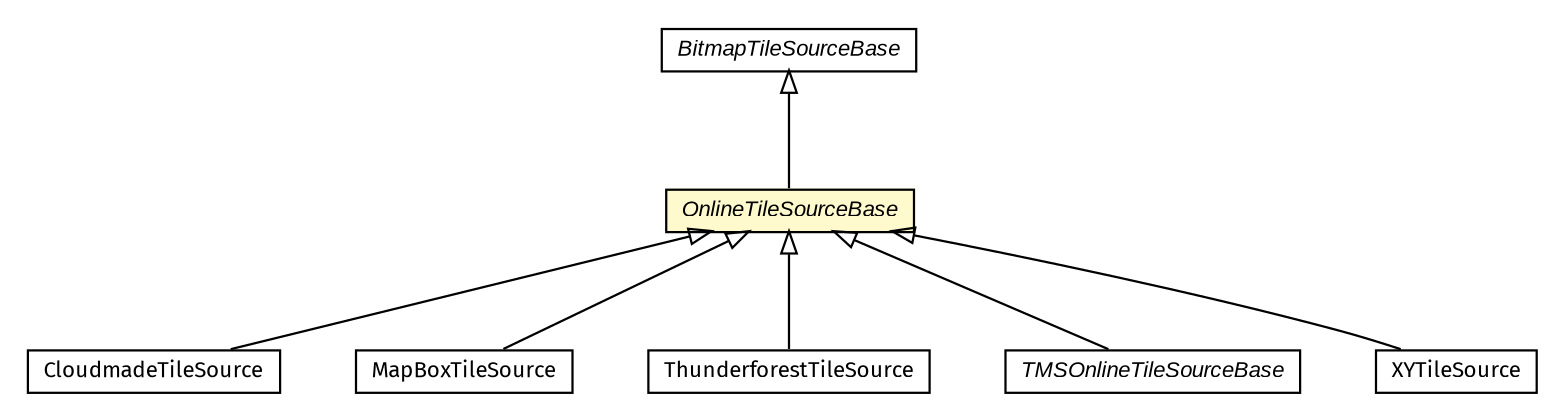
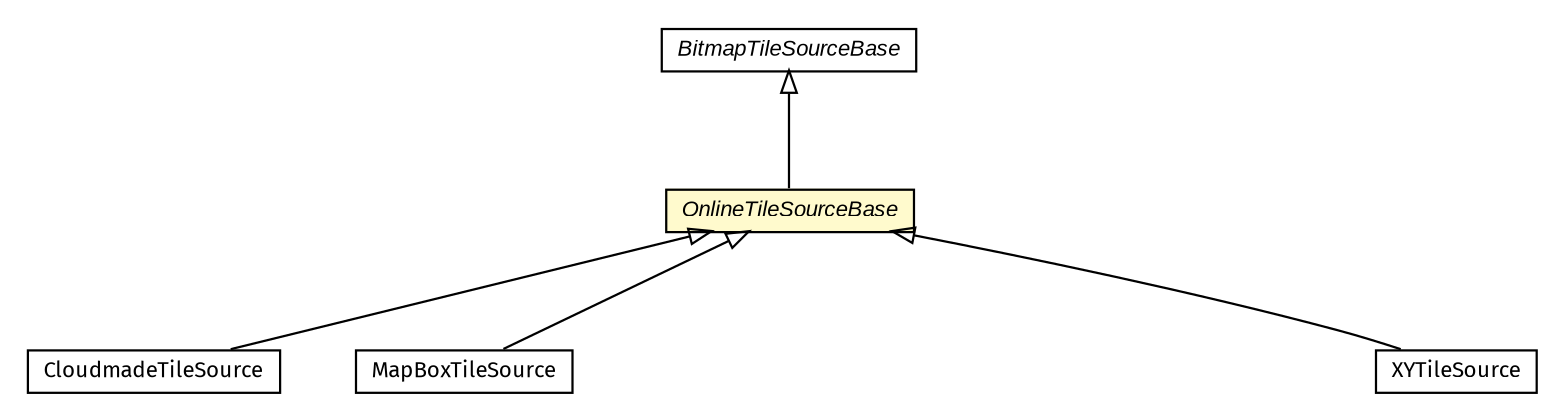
node "ThunderforestTileSource": removed
node "TMSOnlineTileSourceBase": removed
